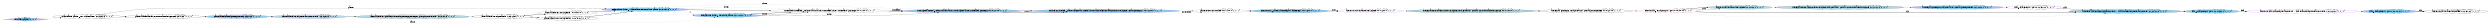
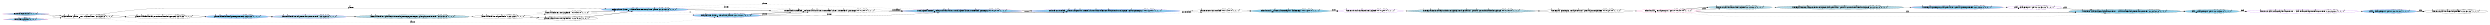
node "testDoubleConversion['0', '1', '0']": added
edge "planner.addRule(new PhysLeafRule())@@@8@@@['1', '1', '1']" -> "planner.addRule(new IterSingleRule())@@@9@@@['1', '1', '0']": style bold -> dotted
